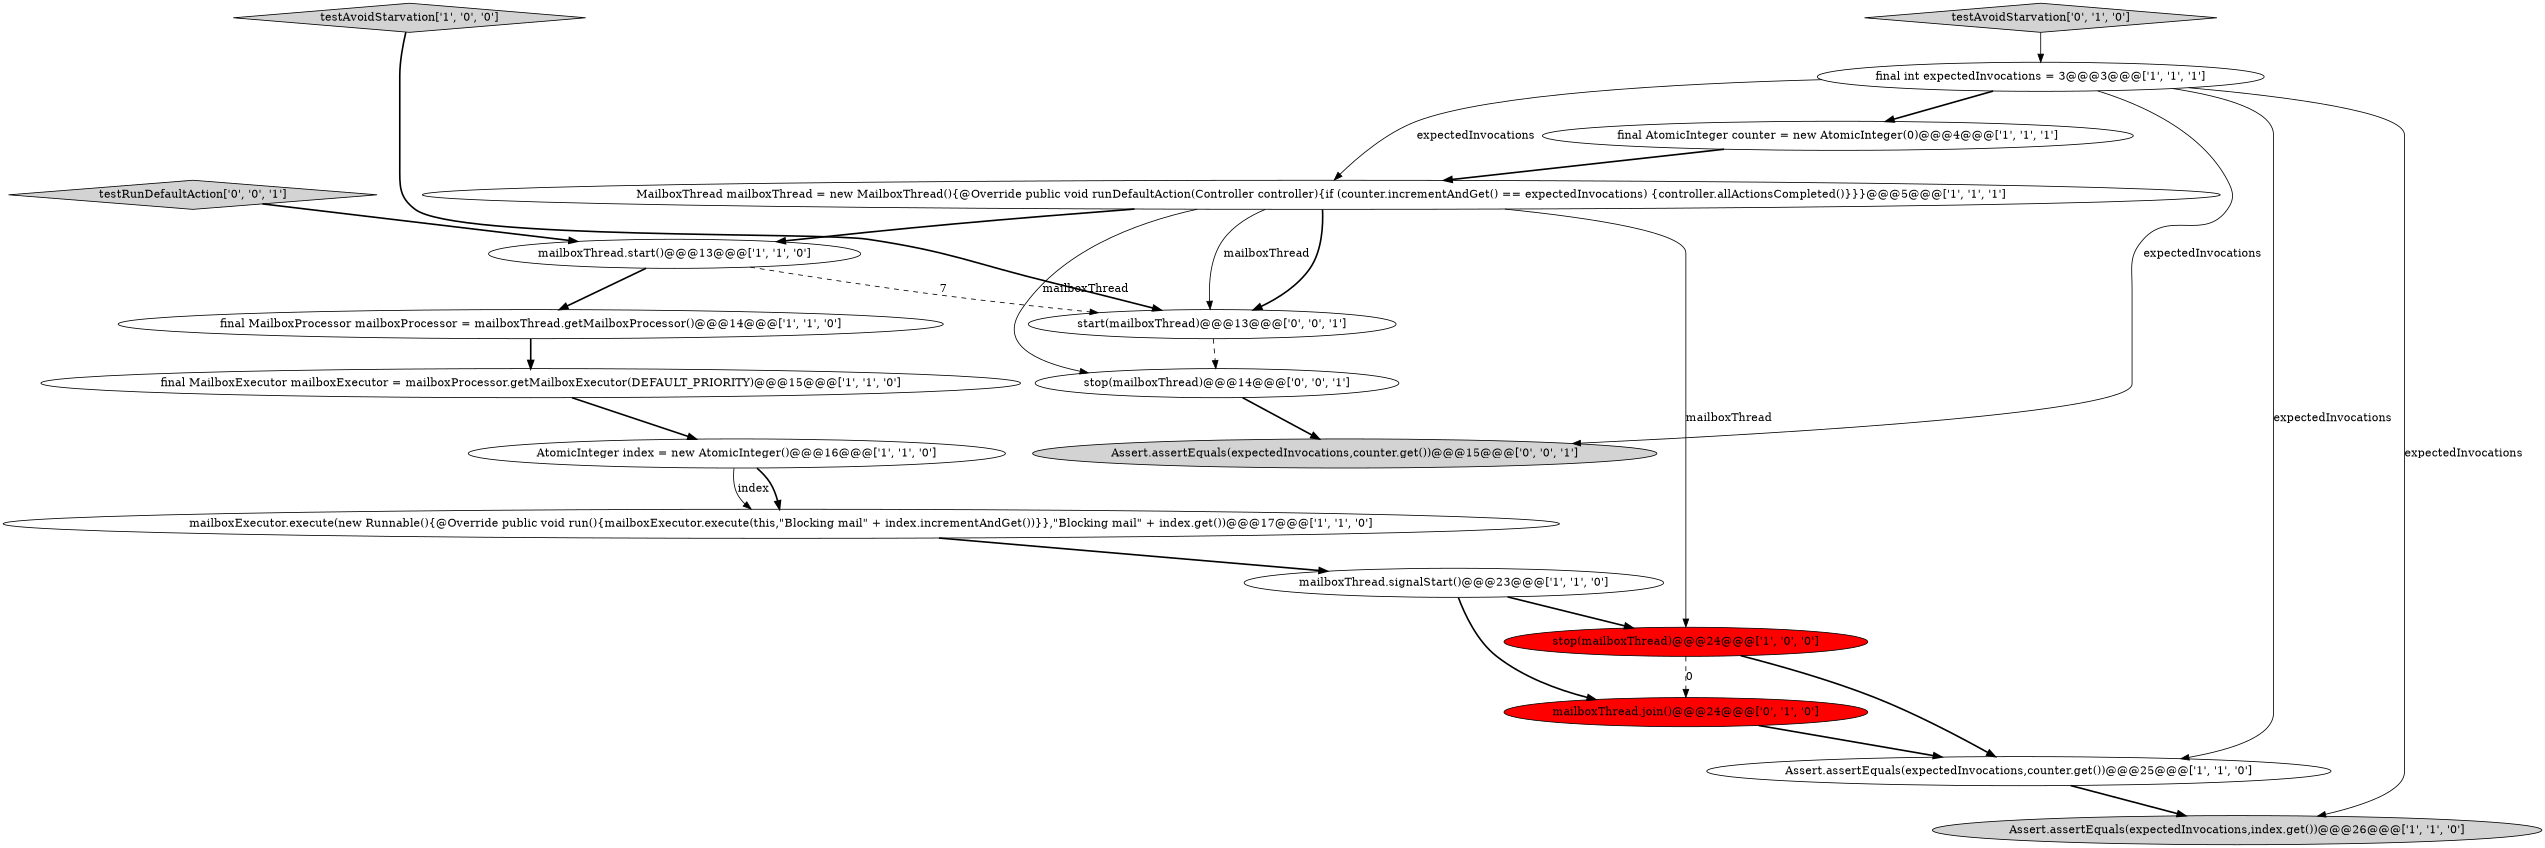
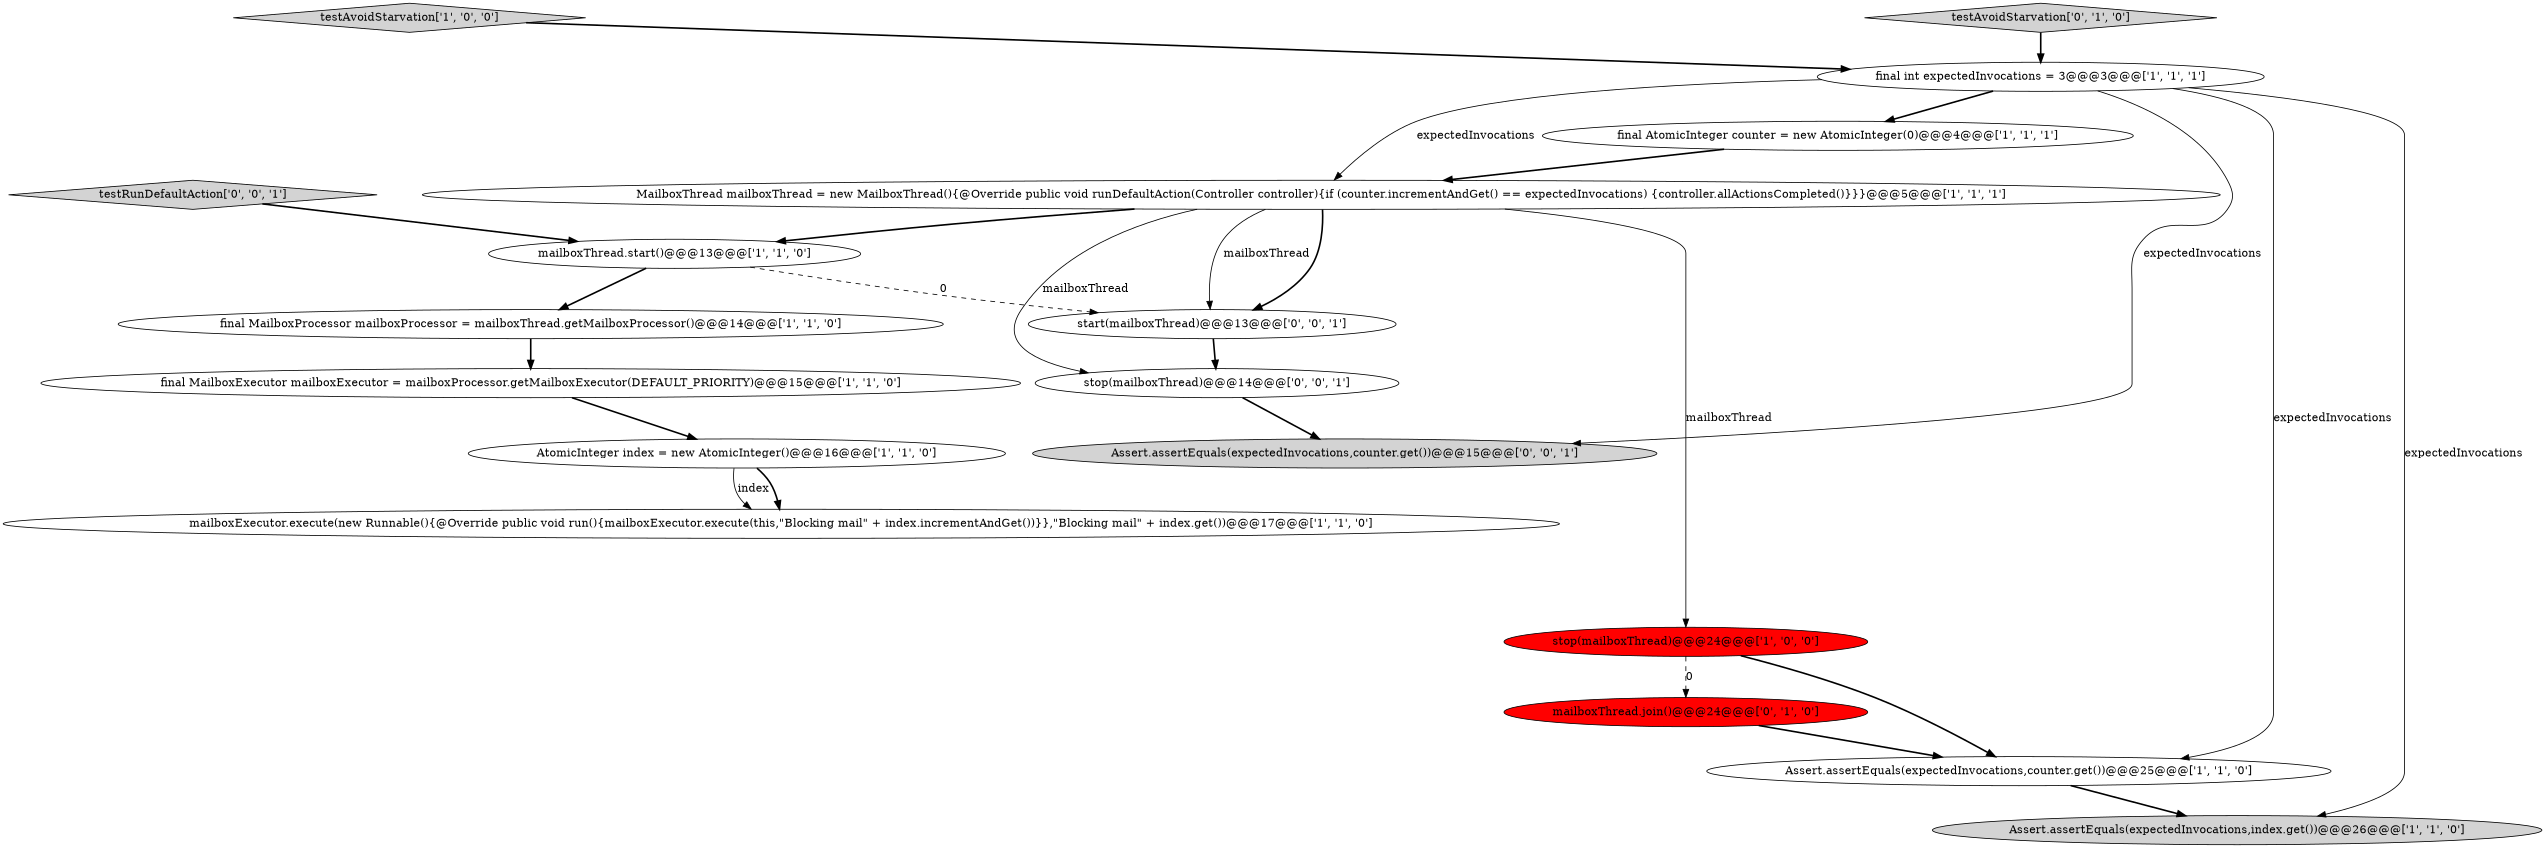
edge "testAvoidStarvation['0', '1', '0']" -> "final int expectedInvocations = 3@@@3@@@['1', '1', '1']": style solid -> bold
edge "testAvoidStarvation['1', '0', '0']" -> "start(mailboxThread)@@@13@@@['0', '0', '1']": now "testAvoidStarvation['1', '0', '0']" -> "final int expectedInvocations = 3@@@3@@@['1', '1', '1']"
edge "mailboxThread.start()@@@13@@@['1', '1', '0']" -> "start(mailboxThread)@@@13@@@['0', '0', '1']": label "7" -> "0"
edge "start(mailboxThread)@@@13@@@['0', '0', '1']" -> "stop(mailboxThread)@@@14@@@['0', '0', '1']": style dashed -> bold
node "mailboxThread.signalStart()@@@23@@@['1', '1', '0']": removed
